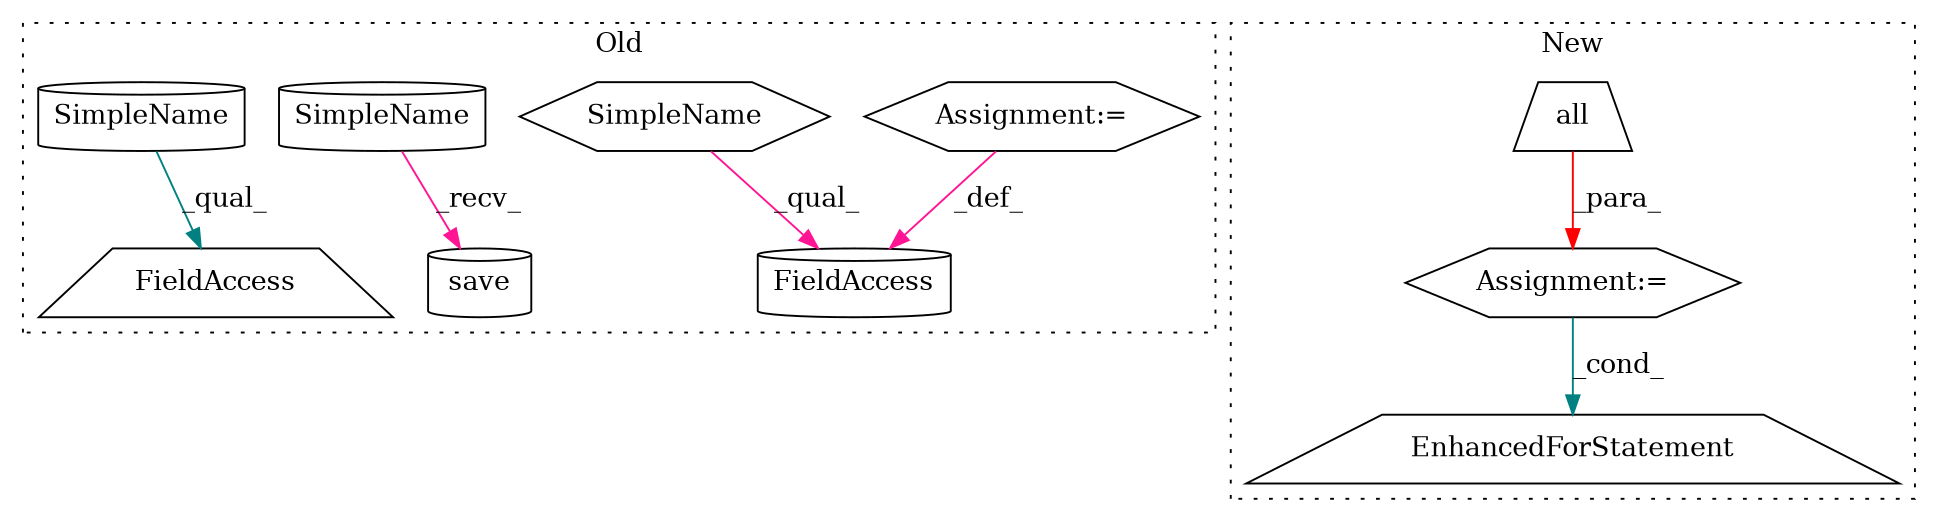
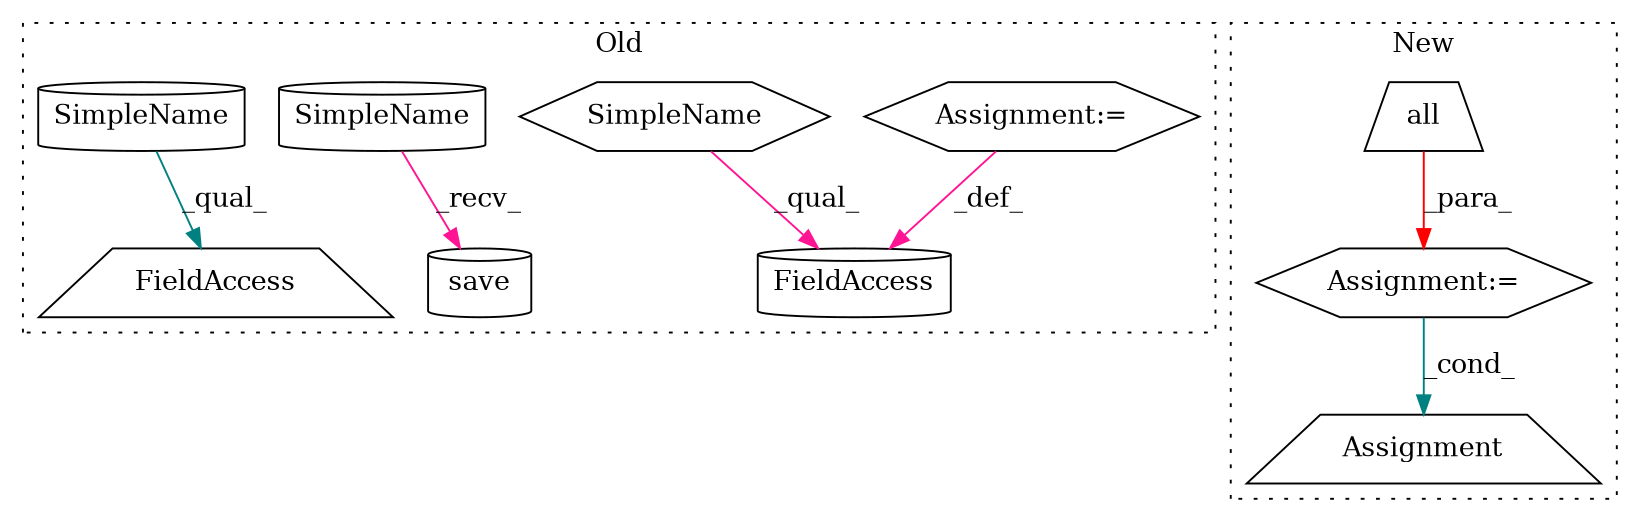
node "EnhancedForStatement": label "EnhancedForStatement" -> "Assignment"
